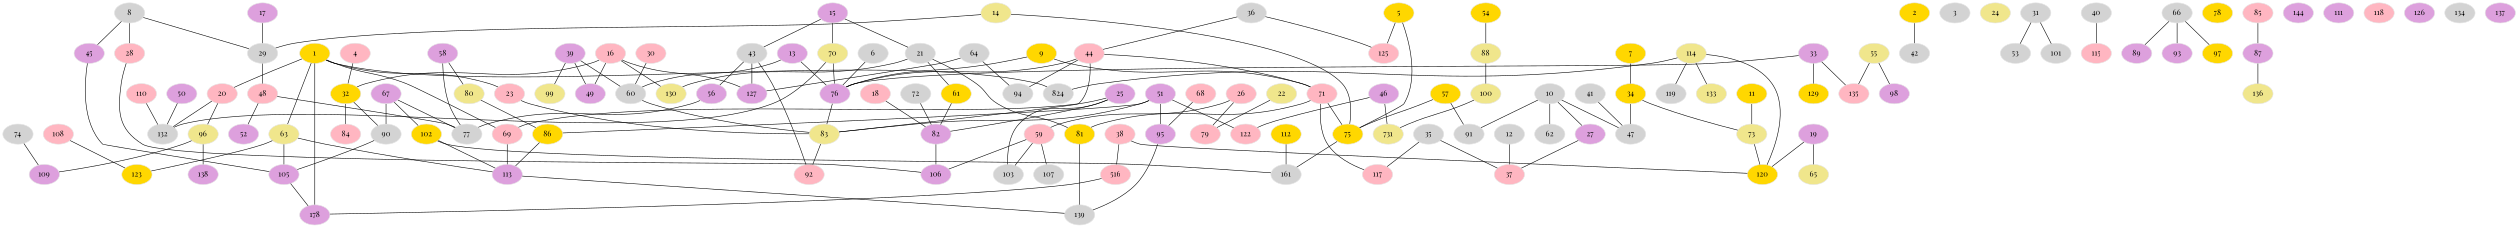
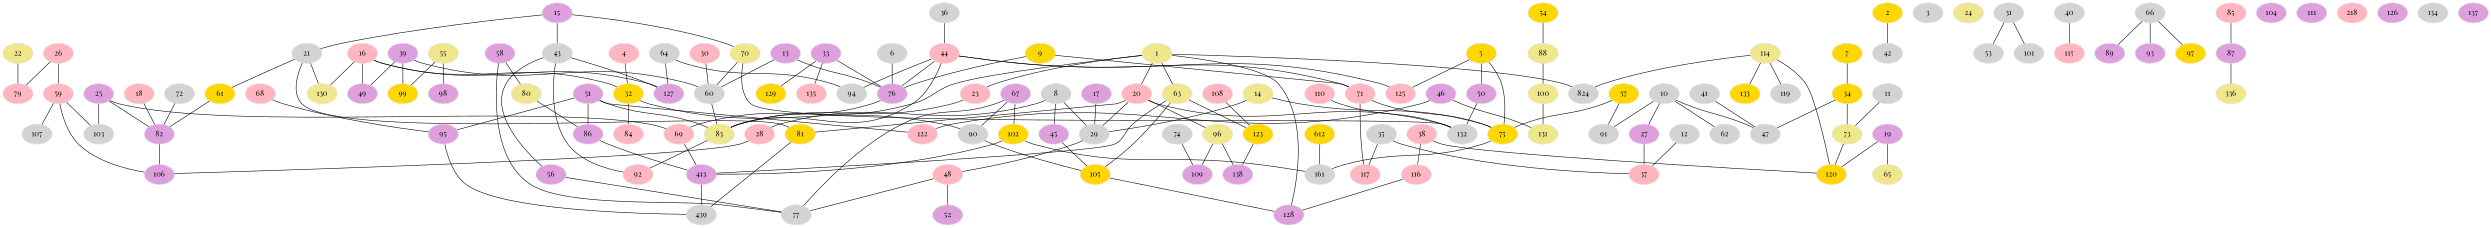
node "78": removed
node "144": label "144" -> "104"
node "118": label "118" -> "218"
edge "36" -- "125": now "44" -- "125"
node "1": fillcolor gold -> khaki
edge "55" -- "135": now "55" -- "99"
edge "70" -- "76": now "70" -- "60"
edge "5" -- "50": added
node "99": fillcolor khaki -> gold
node "133": fillcolor khaki -> gold
node "11": fillcolor gold -> lightgrey
node "136": label "136" -> "336"
edge "20" -- "29": added
edge "71" -- "81": now "20" -- "81"
node "86": fillcolor gold -> plum
node "112": label "112" -> "612"
node "731": label "731" -> "131"
edge "123" -- "138": added
node "105": fillcolor plum -> gold
node "113": label "113" -> "413"
node "516": label "516" -> "116"
node "178": label "178" -> "128"
node "139": label "139" -> "439"
